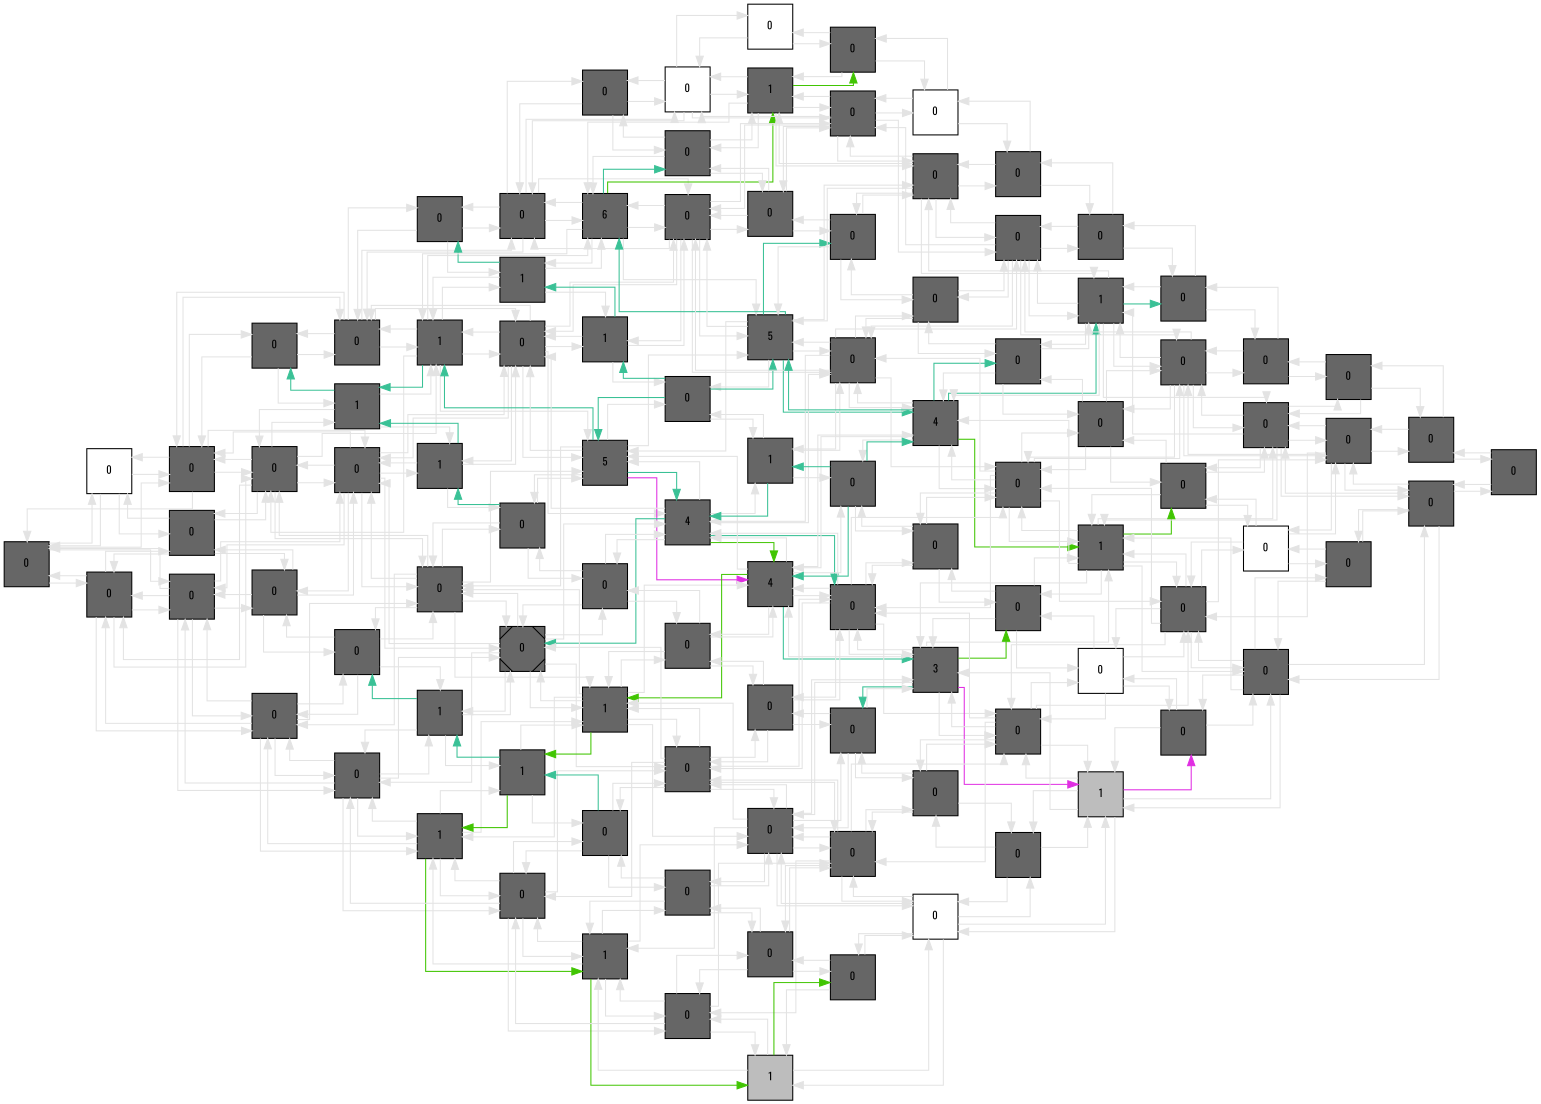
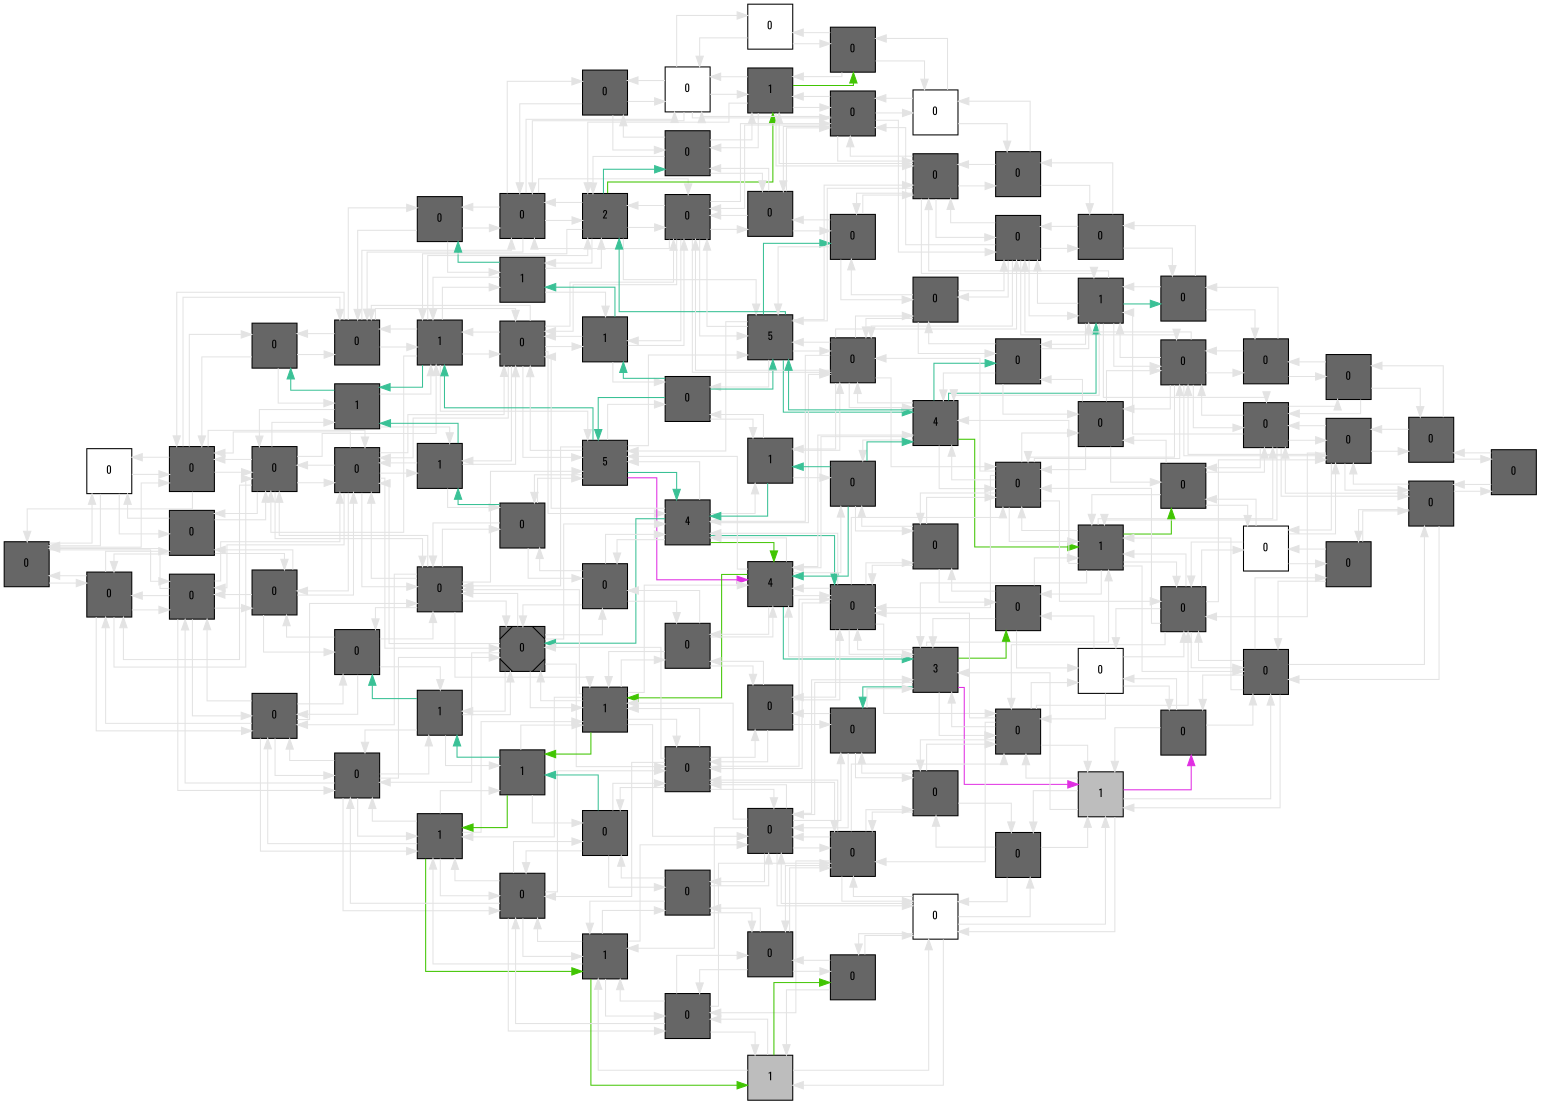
node "6": label "6" -> "2"
